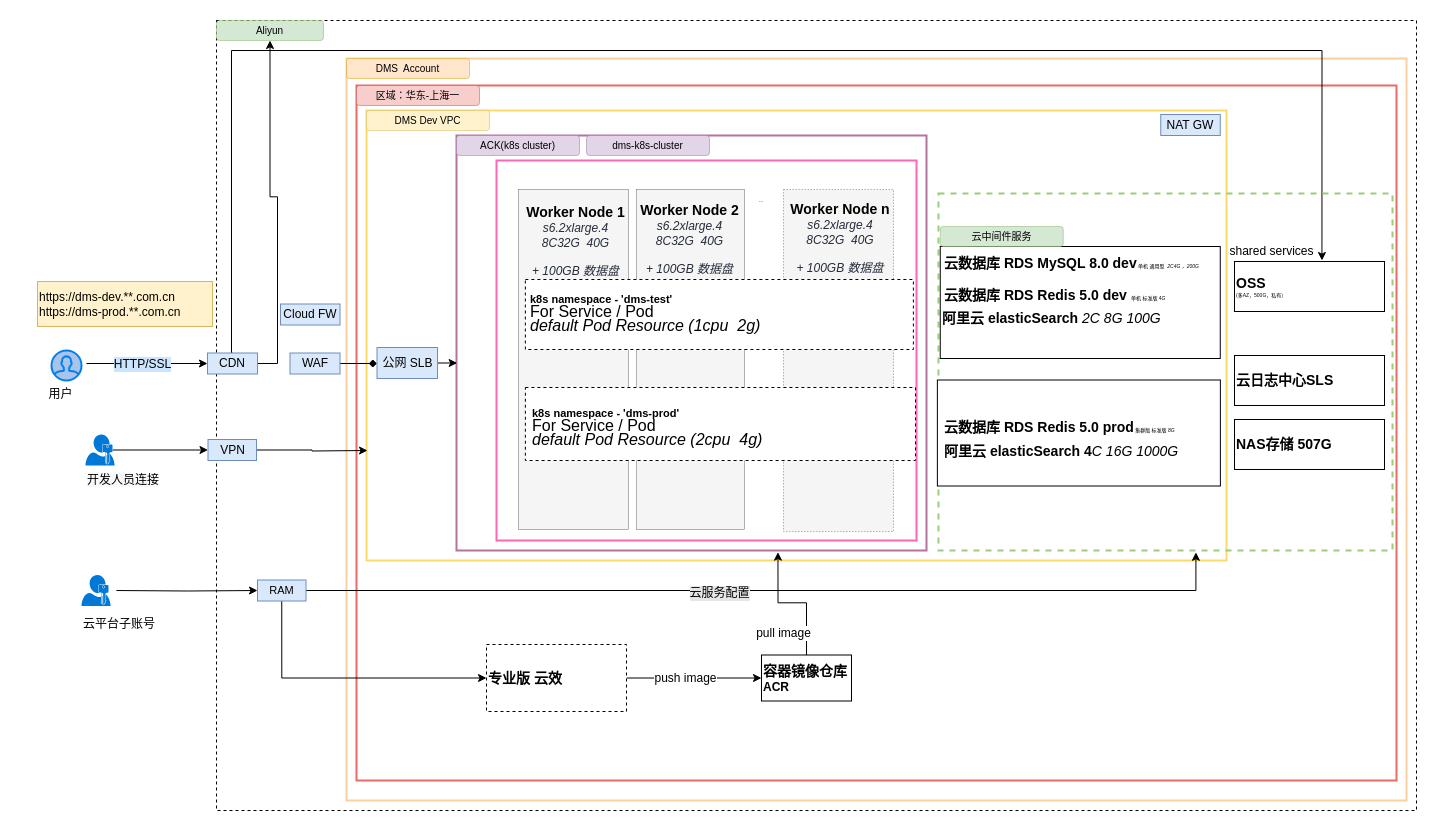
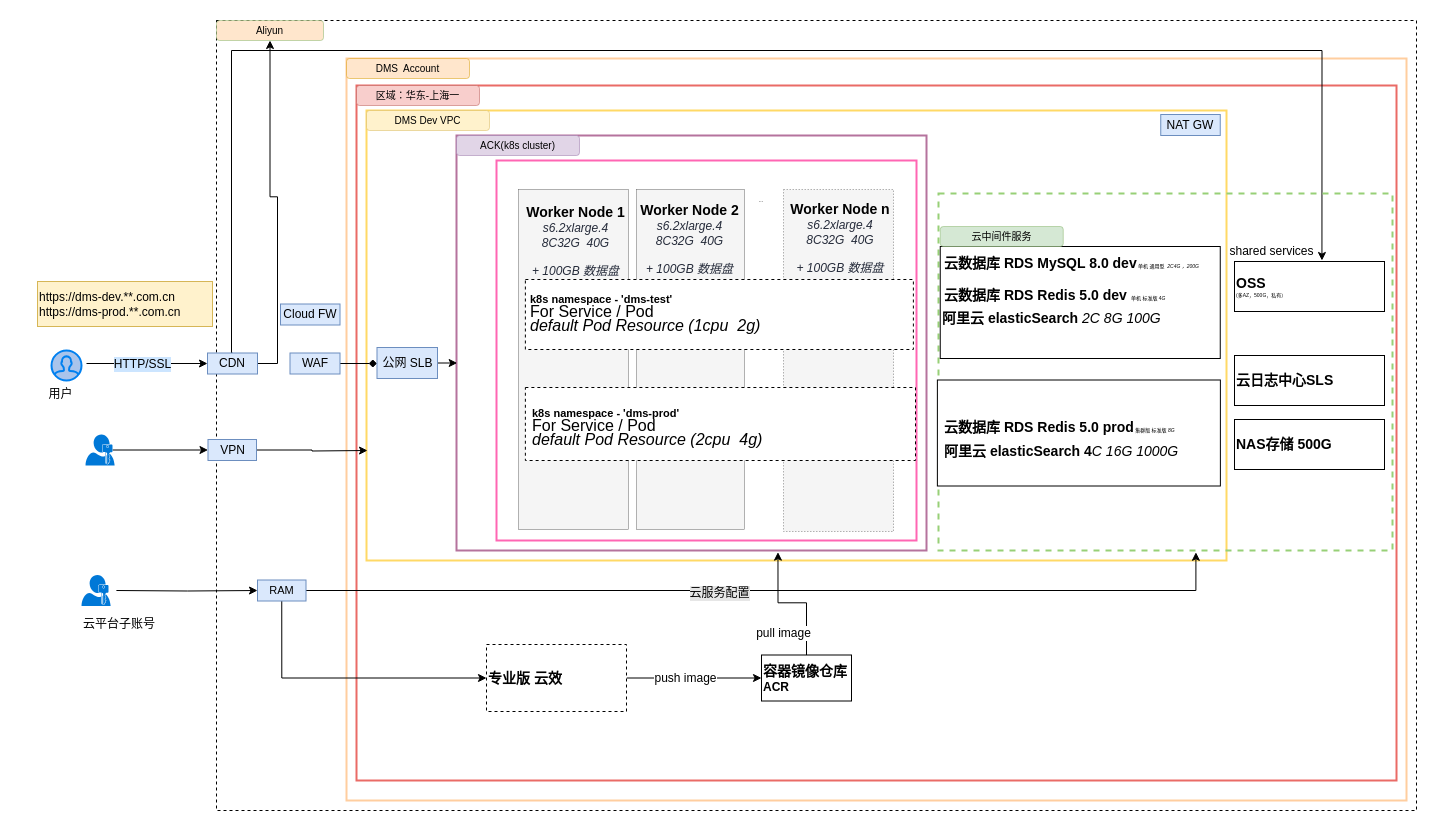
node "Aliyun": fillcolor #d5e8d4 -> #ffe6cc
node "dms-k8s-cluster": removed
node "NAS存储 507G": label "NAS存储 507G" -> "NAS存储 500G"
node "开发人员连接": removed
